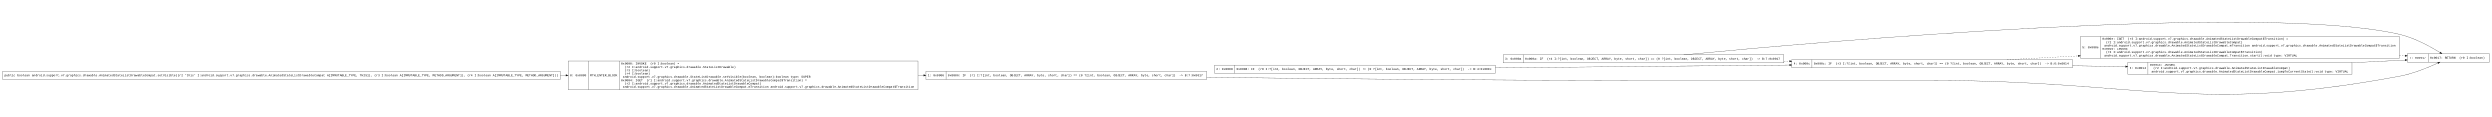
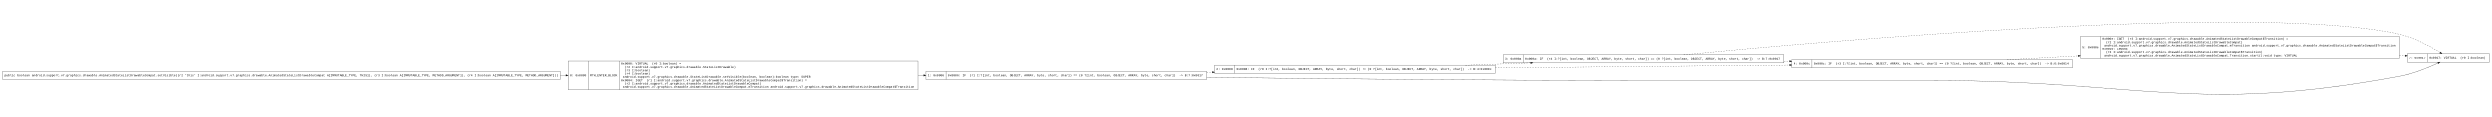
edge "3: 0x000a" -> "7: 0x0017": style solid -> dashed
node "7: 0x0017": text "0x0017: RETURN  (r0 I:boolean)" -> "0x0017: VIRTUAL  (r0 I:boolean)"
node "0: 0x0000": text "0x0000: INVOKE  (r0 I:boolean) =" -> "0x0000: VIRTUAL  (r0 I:boolean) ="
edge "2: 0x0008" -> "3: 0x000a": added
edge "2: 0x0008" -> "4: 0x000c": style solid -> dashed
node "6: 0x0014": removed
edge "1: 0x0006" -> "2: 0x0008": added
